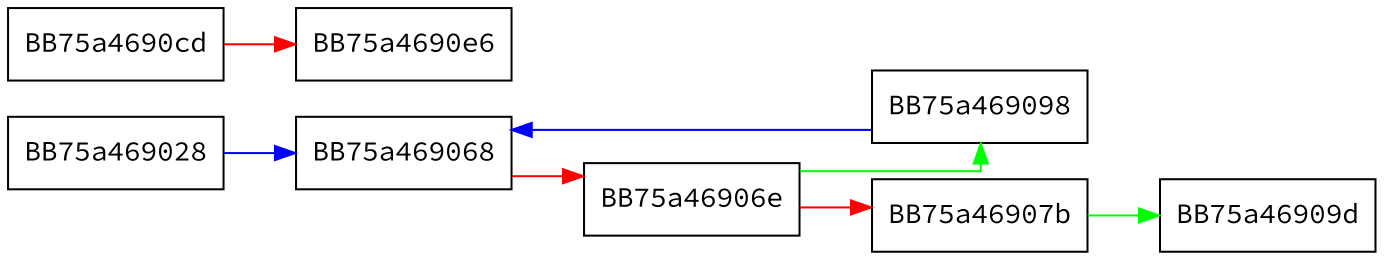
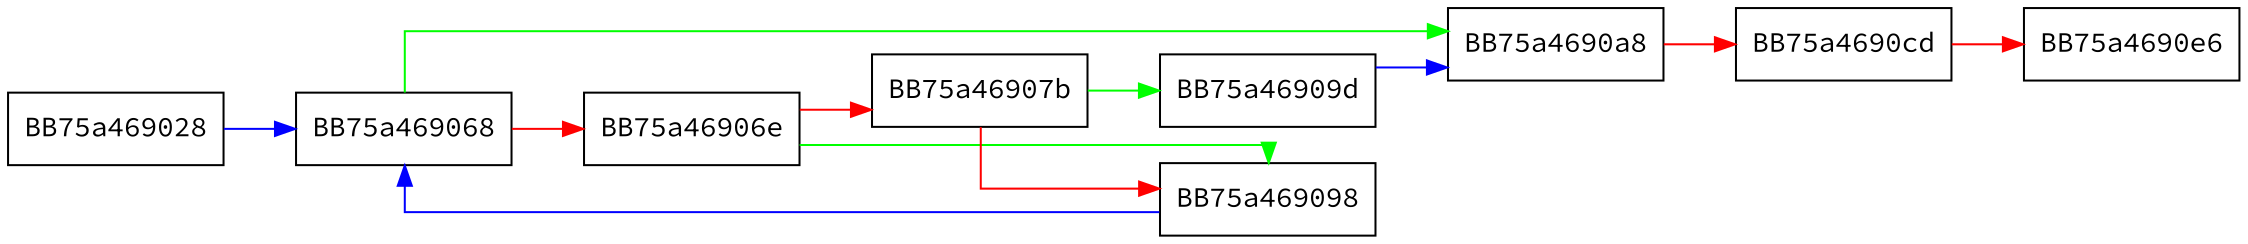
node "BB75a4690a8": added
edge "BB75a46907b" -> "BB75a469098": added
